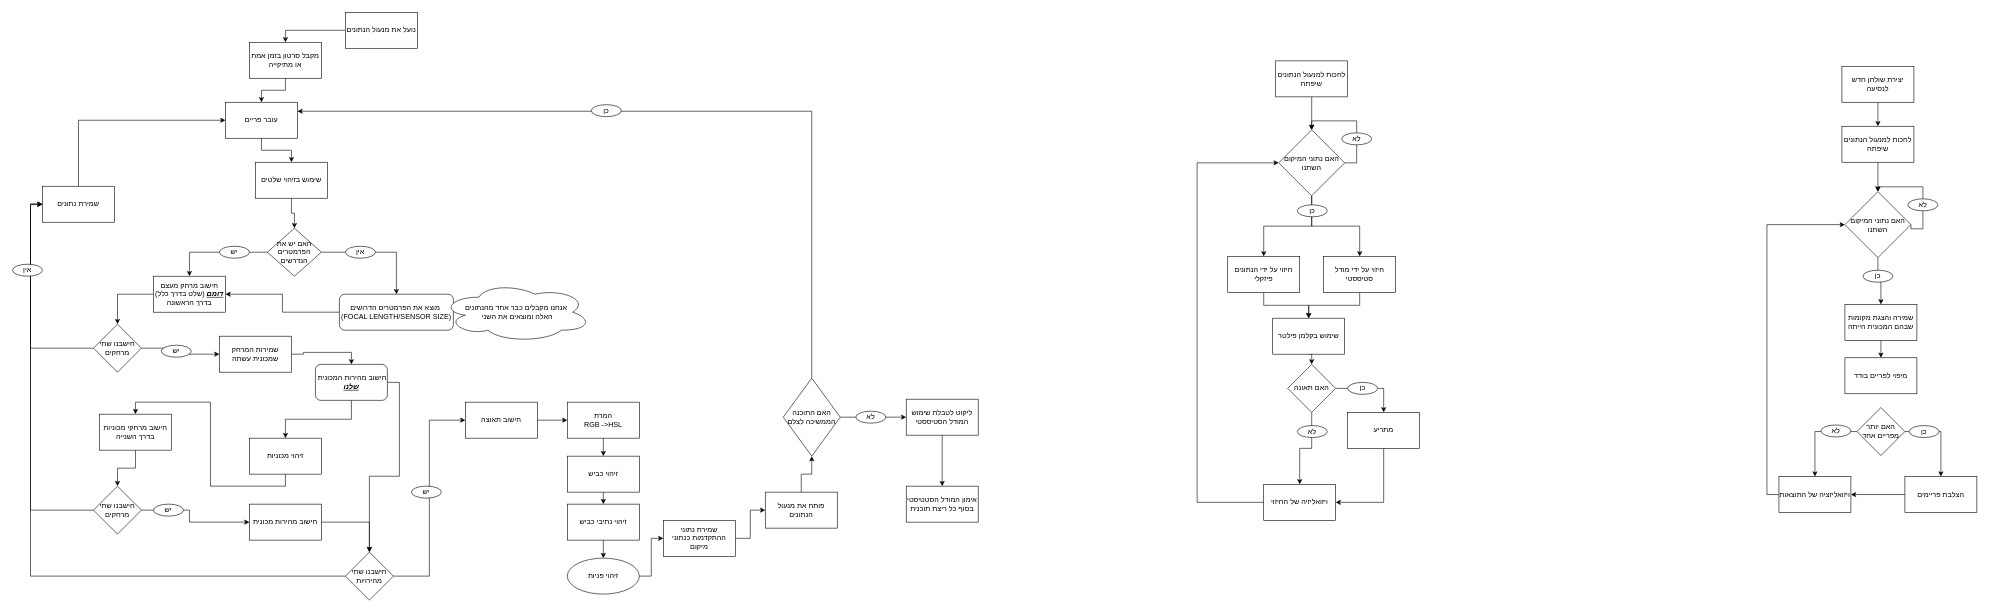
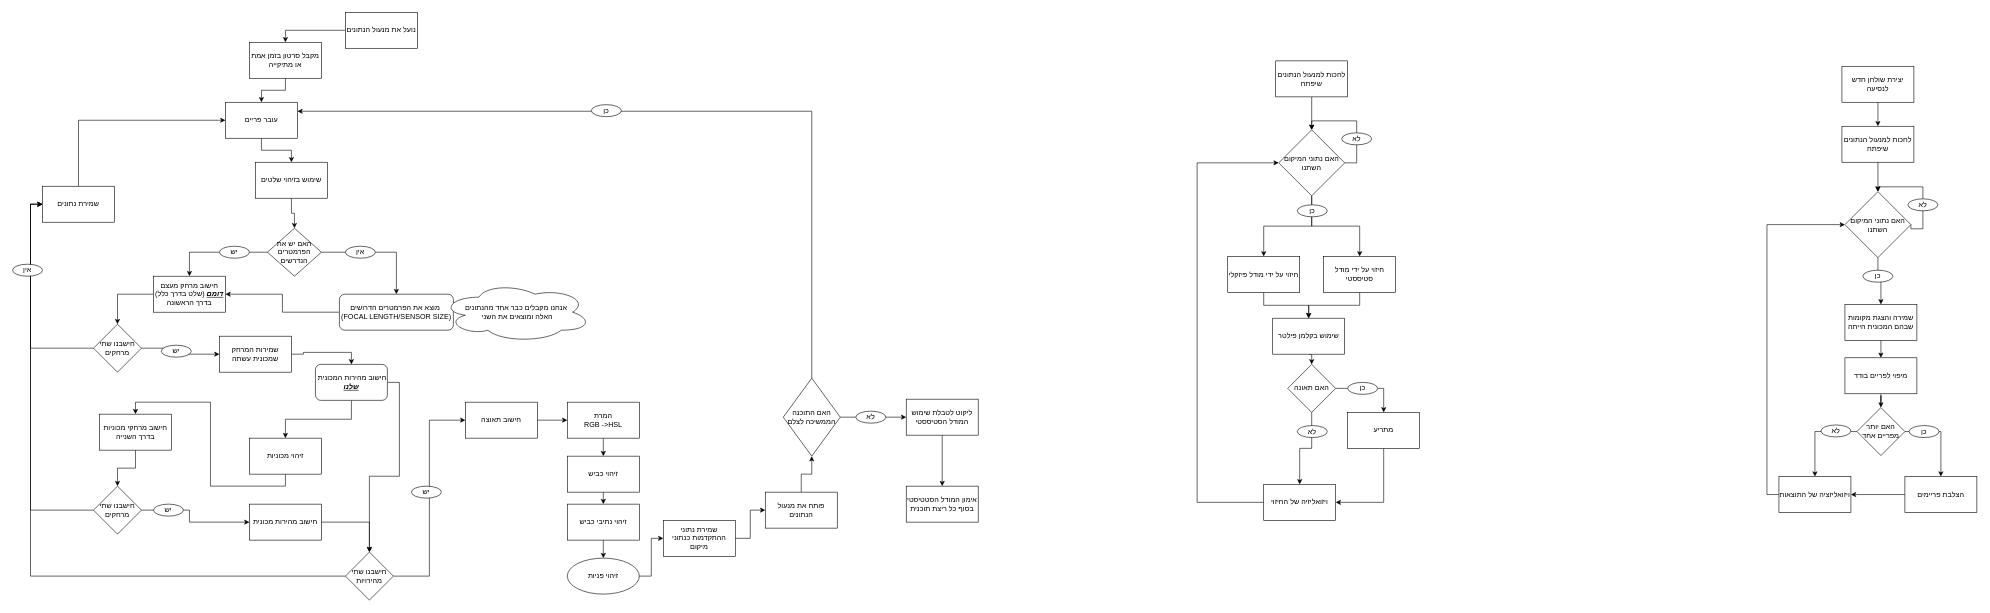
node "חיזוי על ידי הנתונים פיזקלי": label "חיזוי על ידי הנתונים פיזקלי" -> "חיזוי על ידי מודל פיזקלי"
edge "מיפוי לפריים בודד" -> "האם יותר מפריים אחד": added
